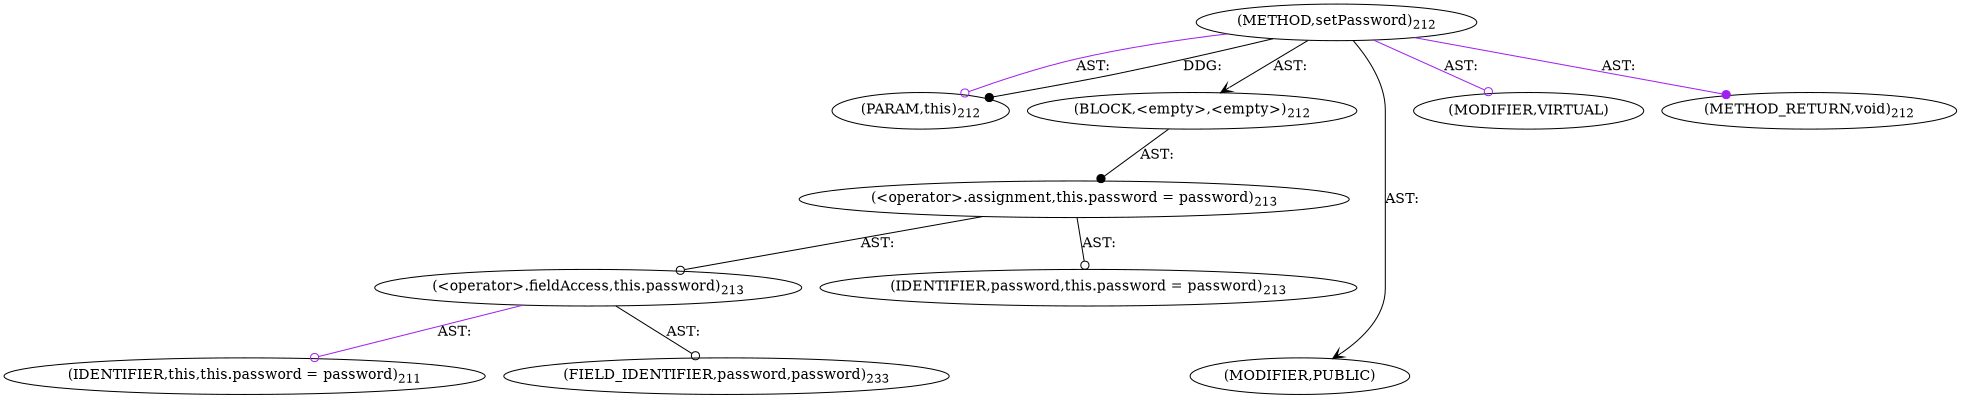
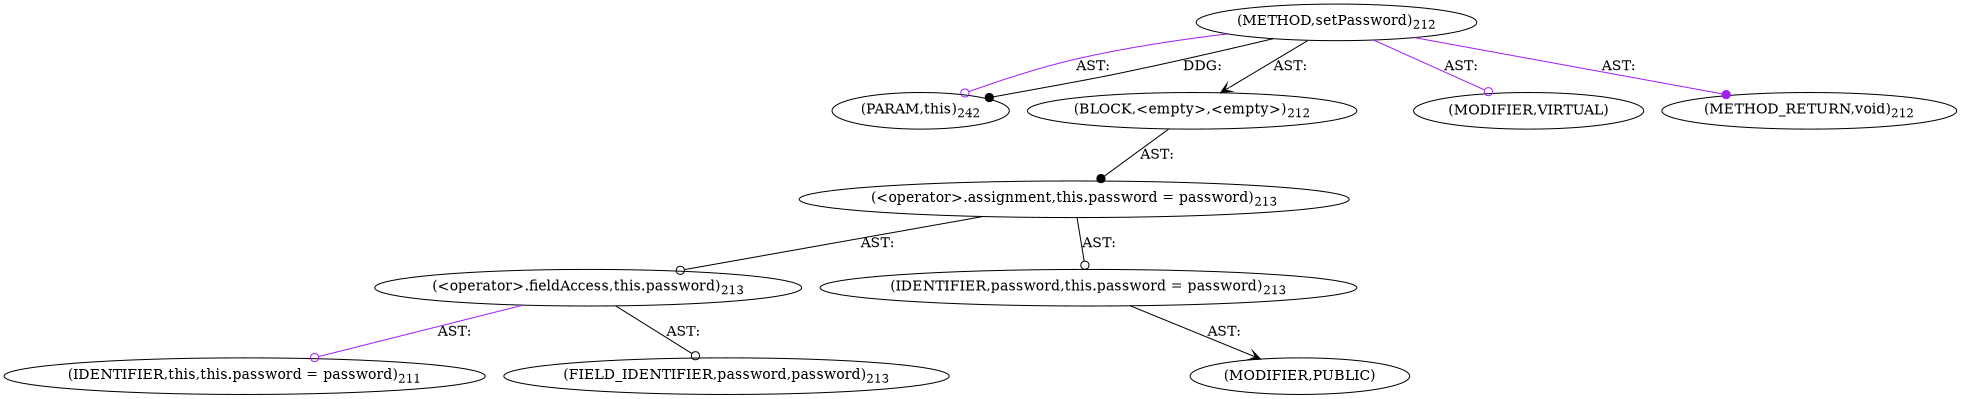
node "(PARAM,this)": text "212" -> "242"
edge "(METHOD,setPassword)" -> "(MODIFIER,PUBLIC)": now "(IDENTIFIER,password,this.password = password)" -> "(MODIFIER,PUBLIC)"
node "(FIELD_IDENTIFIER,password,password)": text "233" -> "213"
